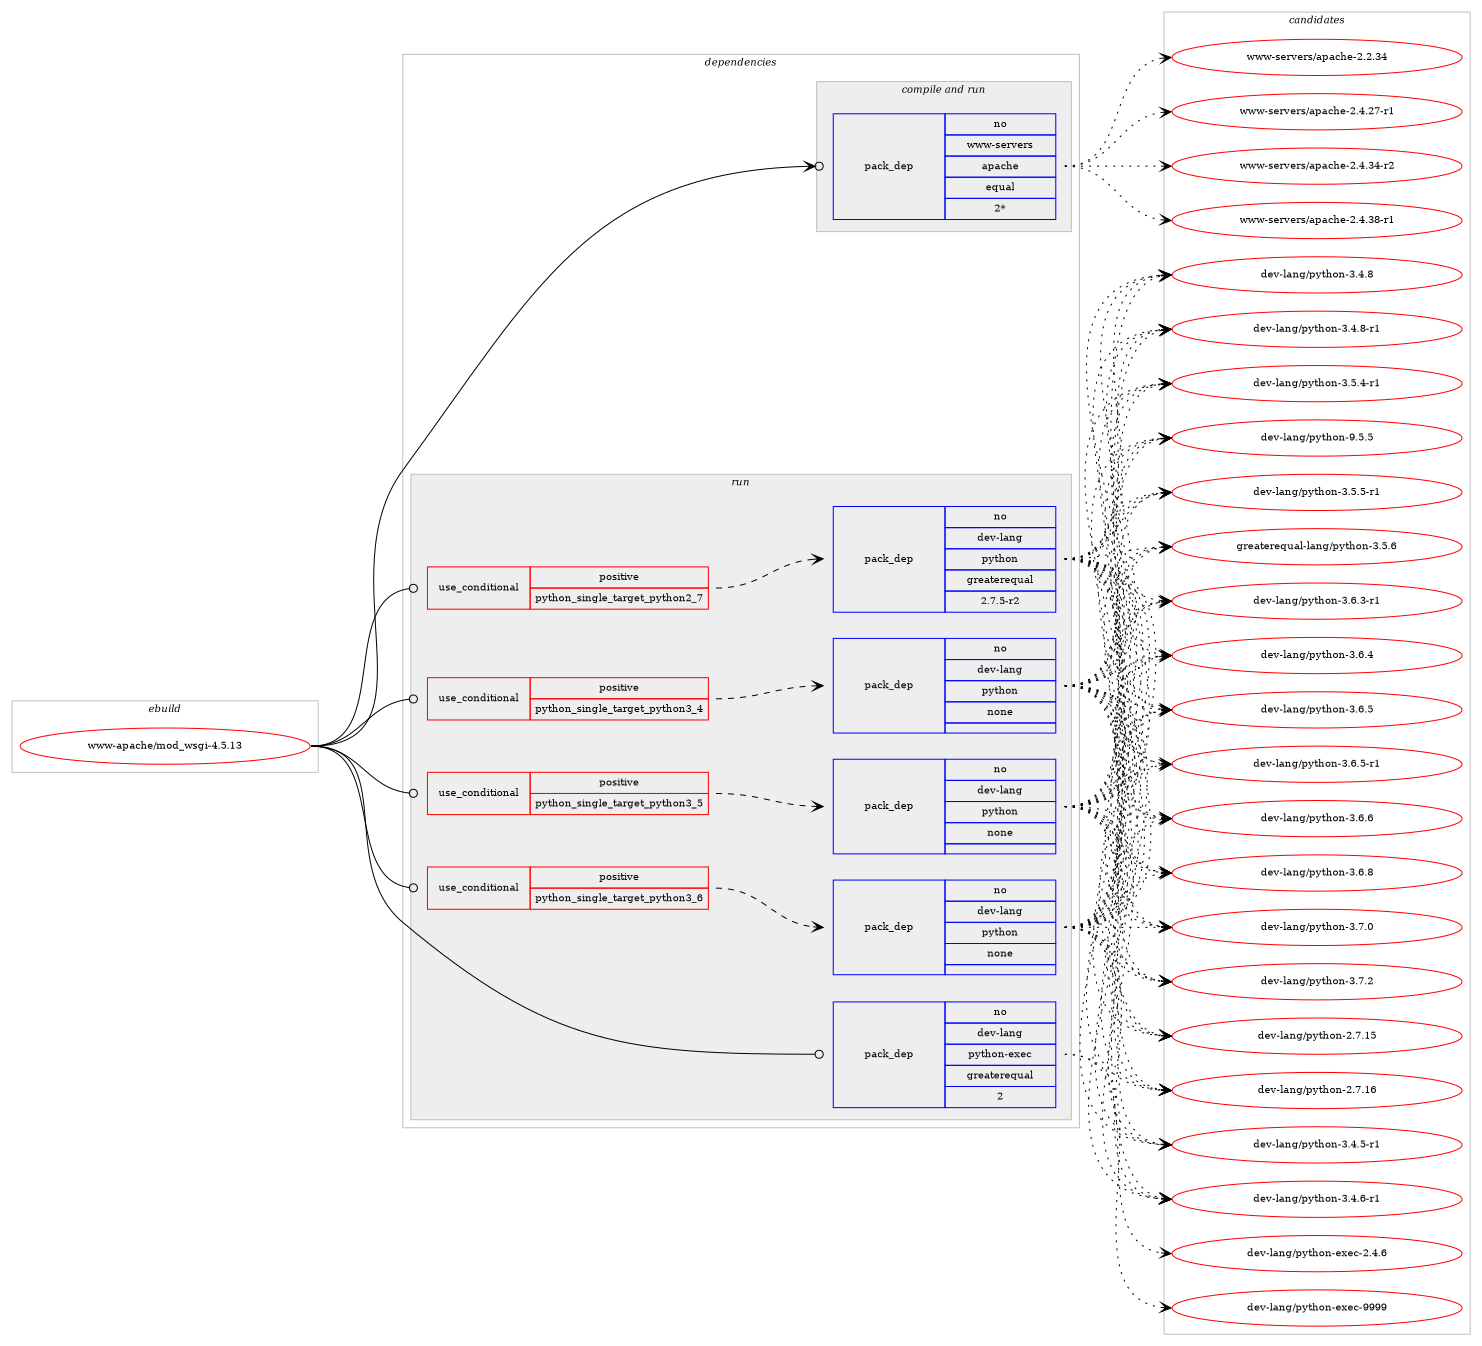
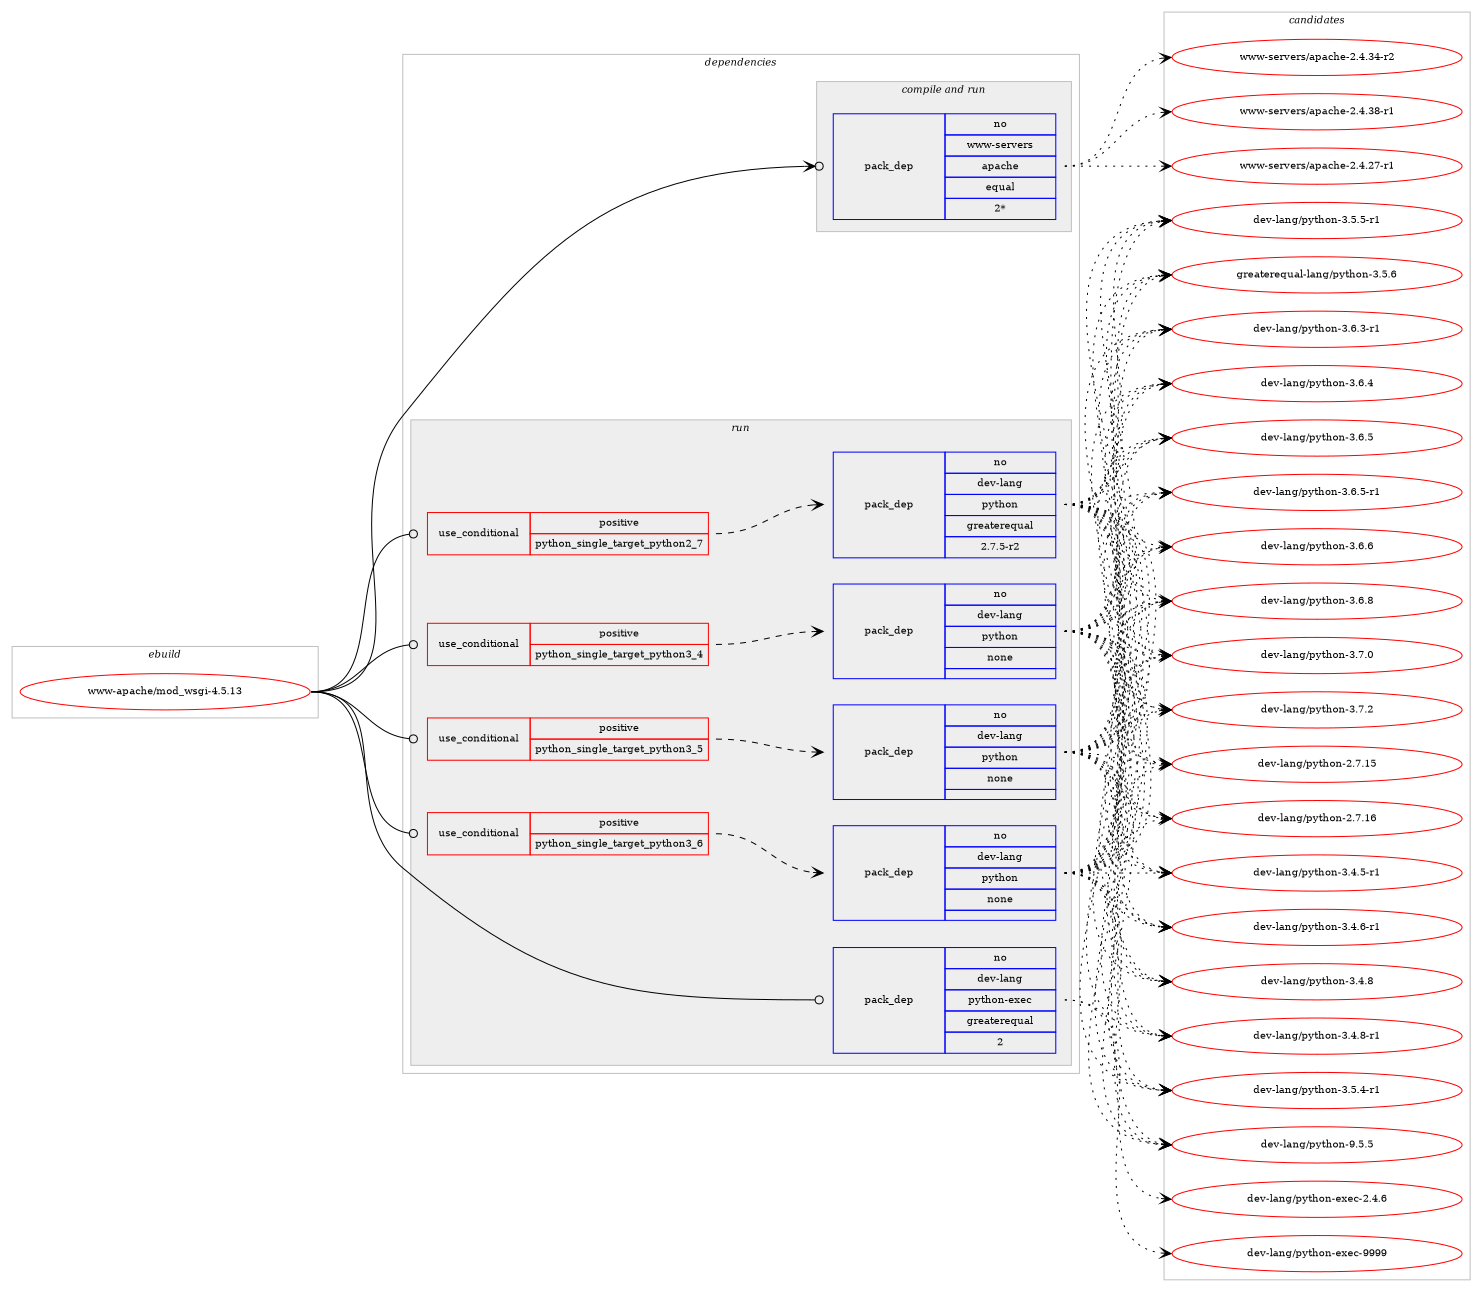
node "www-servers/apache-2.2.34": removed
